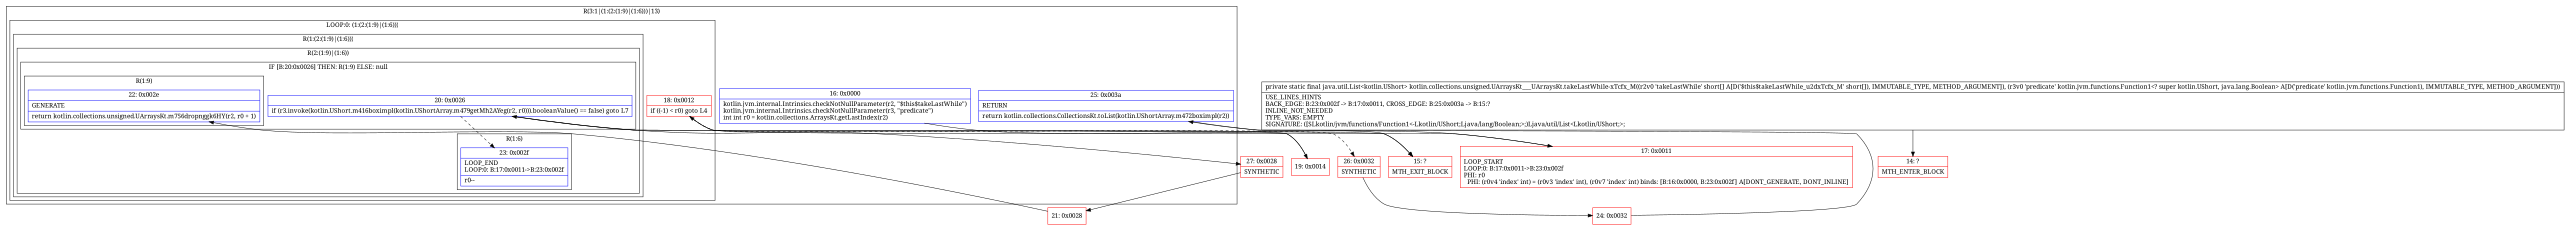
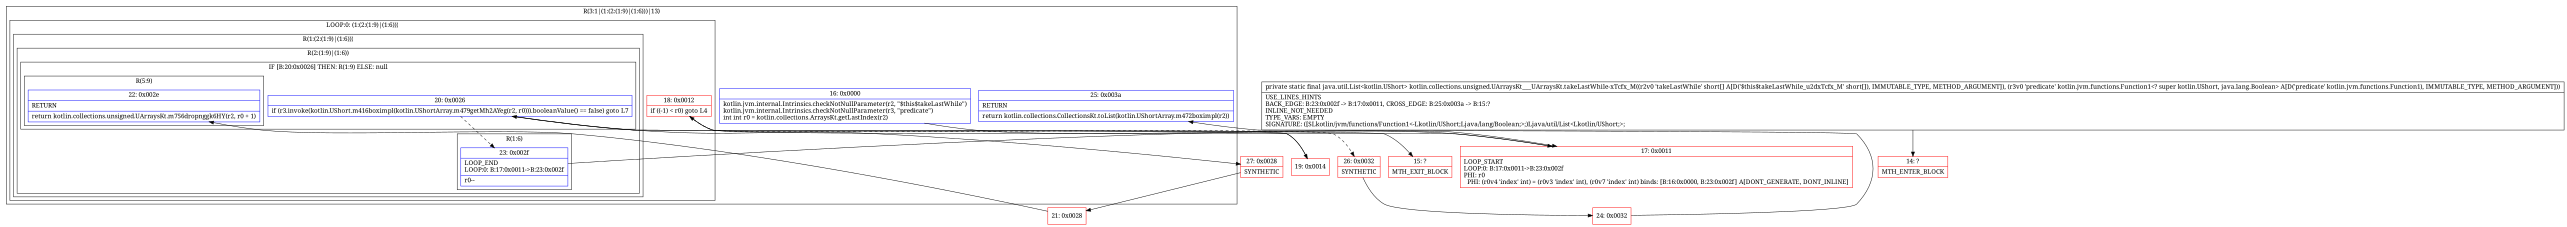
cluster "R(1:9)": label "R(1:9)" -> "R(5:9)"
node "22: 0x002e": text "GENERATE" -> "RETURN"
edge "25: 0x003a" -> "15: ?": removed
edge "23: 0x002f" -> "17: 0x0011": added
